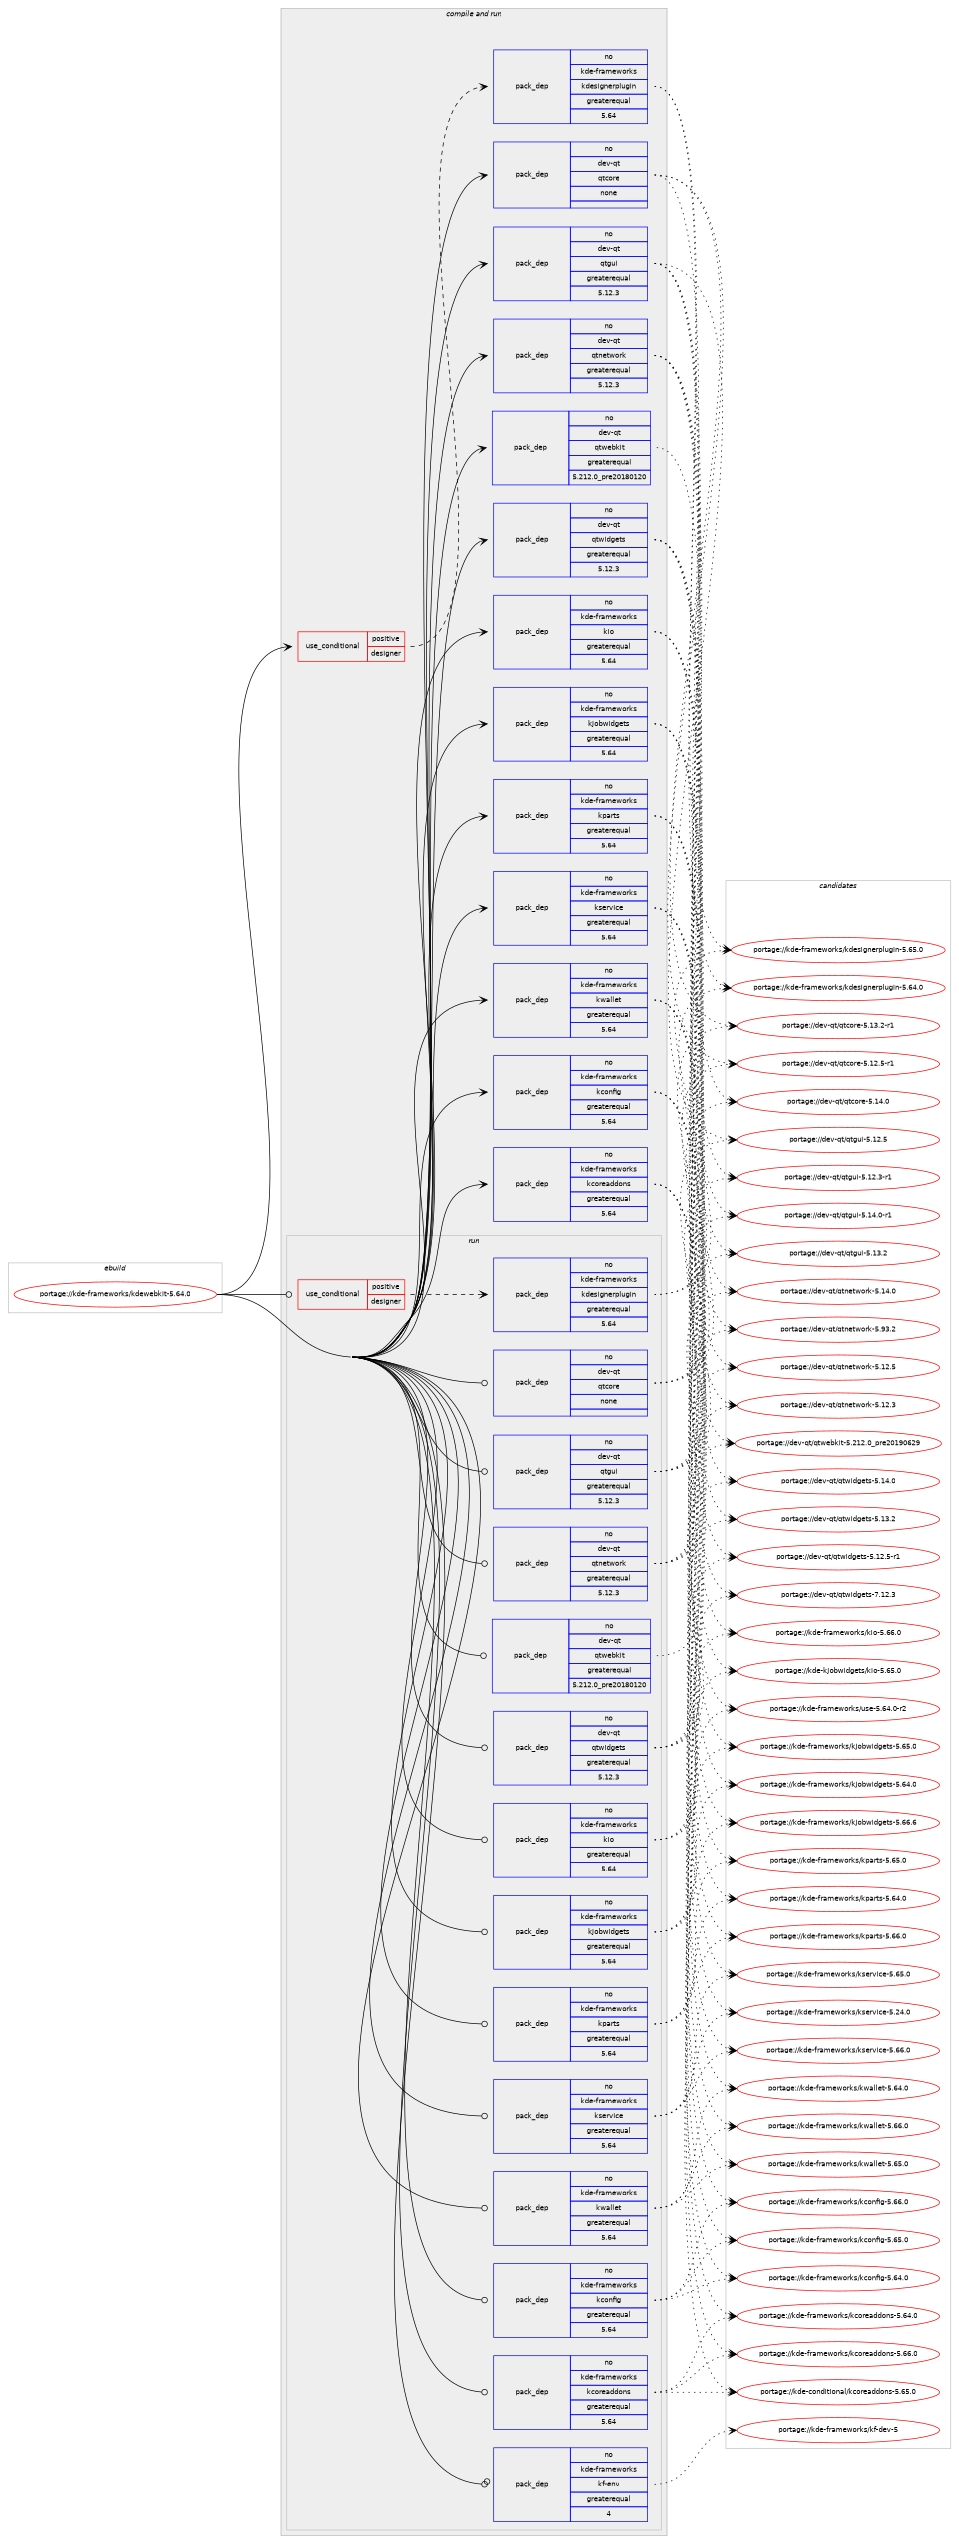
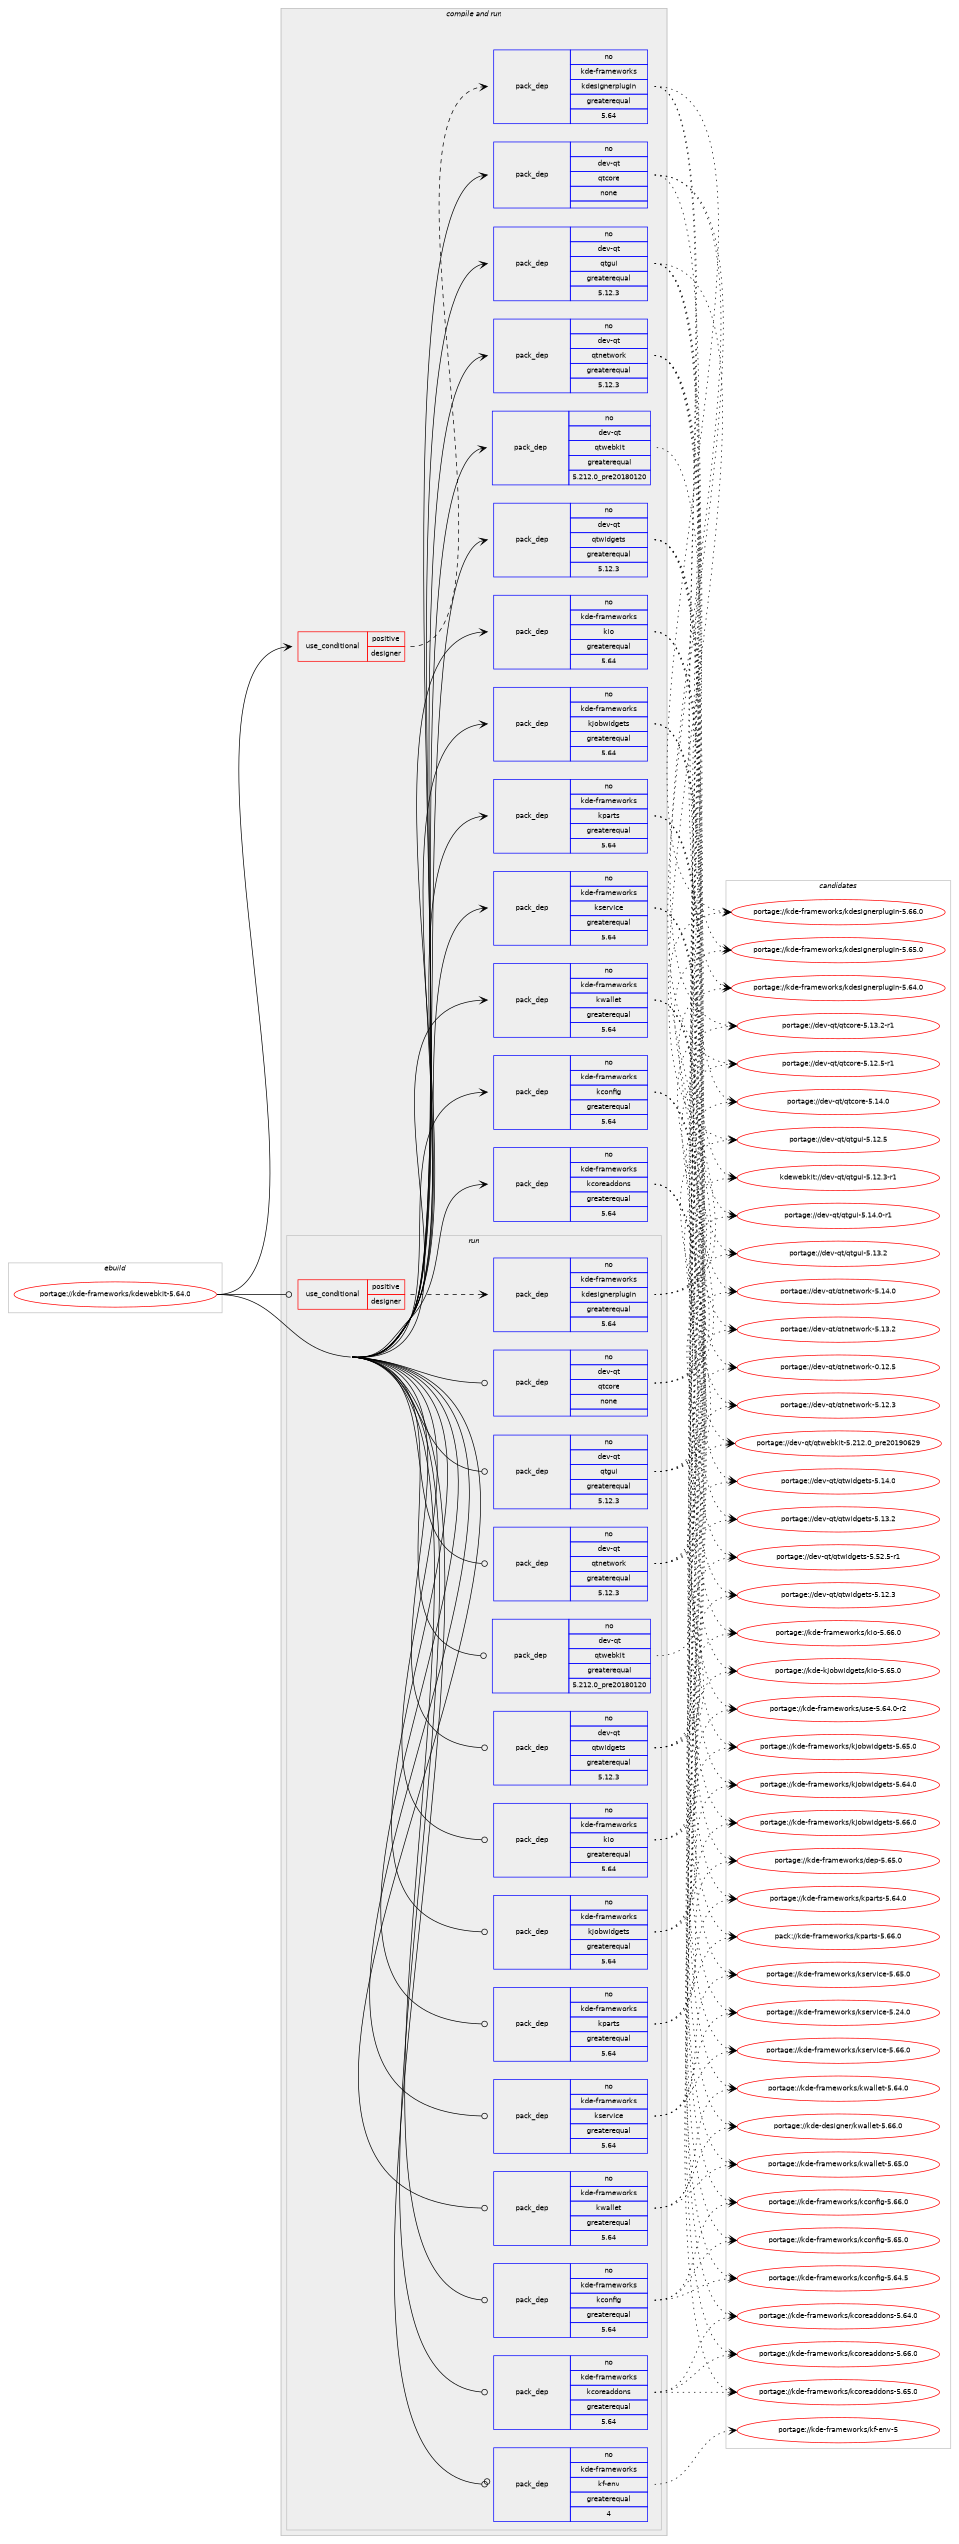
node "portage://kde-frameworks/kdesignerplugin-5.66.0": added
node "portage://dev-qt/qtgui-5.12.3-r1": label "portage://dev-qt/qtgui-5.12.3-r1" -> "kdewebkit://dev-qt/qtgui-5.12.3-r1"
node "portage://dev-qt/qtnetwork-5.93.2": label "portage://dev-qt/qtnetwork-5.93.2" -> "portage://dev-qt/qtnetwork-5.13.2"
node "portage://dev-qt/qtnetwork-5.12.5": label "portage://dev-qt/qtnetwork-5.12.5" -> "portage://dev-qt/qtnetwork-0.12.5"
node "portage://dev-qt/qtwidgets-5.12.5-r1": label "portage://dev-qt/qtwidgets-5.12.5-r1" -> "portage://dev-qt/qtwidgets-5.52.5-r1"
node "portage://dev-qt/qtwidgets-7.12.3": label "portage://dev-qt/qtwidgets-7.12.3" -> "portage://dev-qt/qtwidgets-5.12.3"
node "portage://kde-frameworks/kjobwidgets-5.66.6": label "portage://kde-frameworks/kjobwidgets-5.66.6" -> "portage://kde-frameworks/kjobwidgets-5.66.0"
node "portage://kde-frameworks/kparts-5.65.0": label "portage://kde-frameworks/kparts-5.65.0" -> "portage://kde-frameworks/dep-5.65.0"
node "portage://kde-frameworks/kparts-5.66.0": label "portage://kde-frameworks/kparts-5.66.0" -> "pack://kde-frameworks/kparts-5.66.0"
node "portage://kde-frameworks/kwallet-5.66.0": label "portage://kde-frameworks/kwallet-5.66.0" -> "portage://kde-designer/kwallet-5.66.0"
node "portage://kde-frameworks/kconfig-5.64.0": label "portage://kde-frameworks/kconfig-5.64.0" -> "portage://kde-frameworks/kconfig-5.64.5"
node "portage://kde-conditional/kcoreaddons-5.65.0": label "portage://kde-conditional/kcoreaddons-5.65.0" -> "portage://kde-frameworks/kcoreaddons-5.65.0"
node "portage://kde-frameworks/kf-dev-5": label "portage://kde-frameworks/kf-dev-5" -> "portage://kde-frameworks/kf-env-5"
